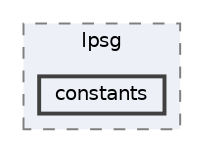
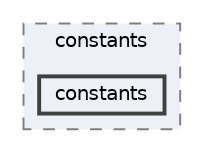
cluster "lpsg": label "lpsg" -> "constants"
